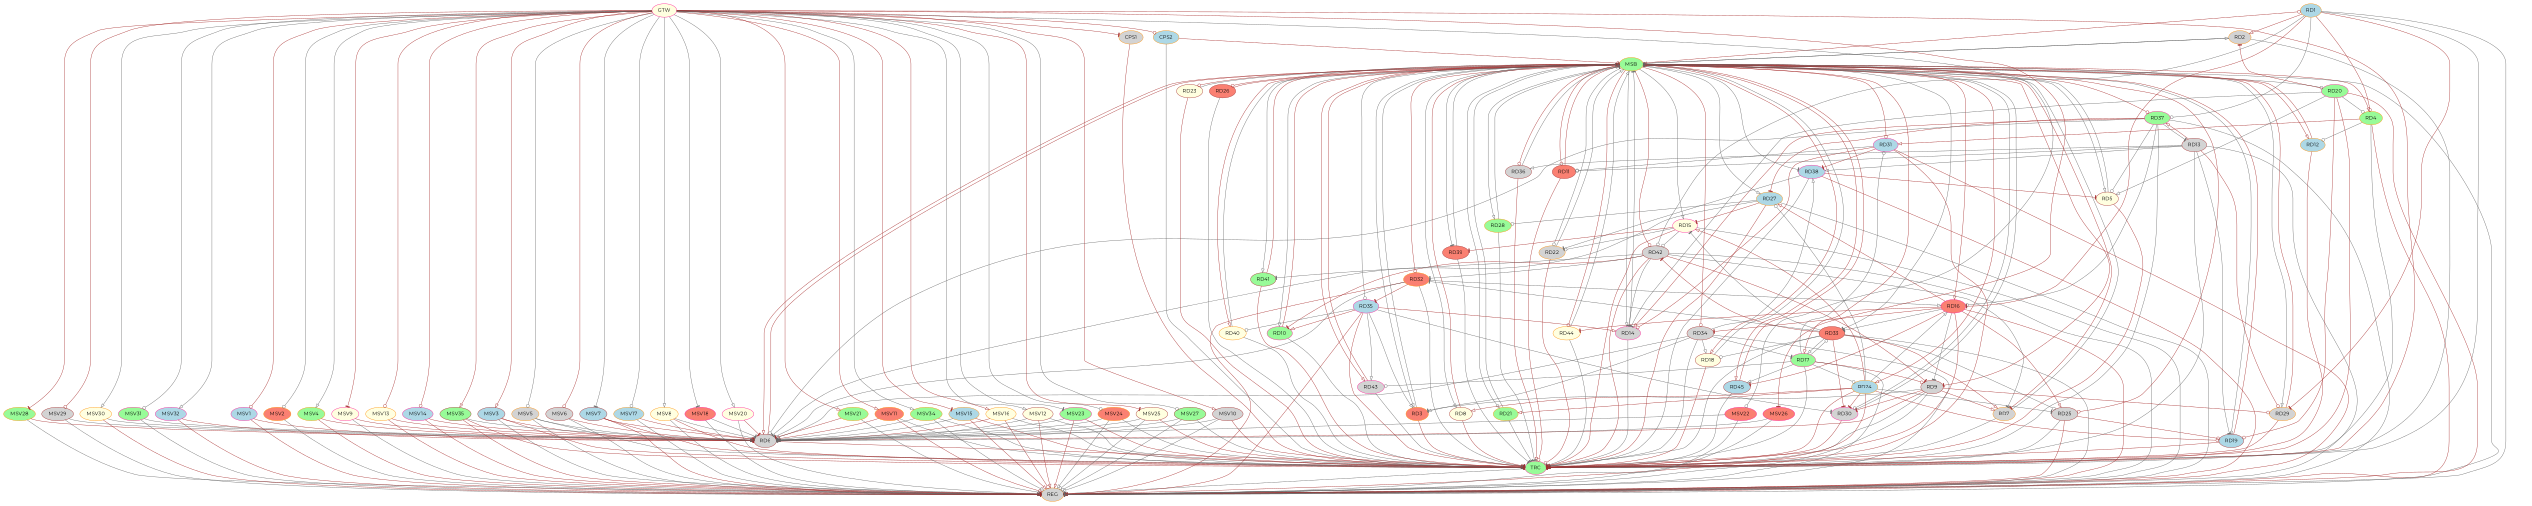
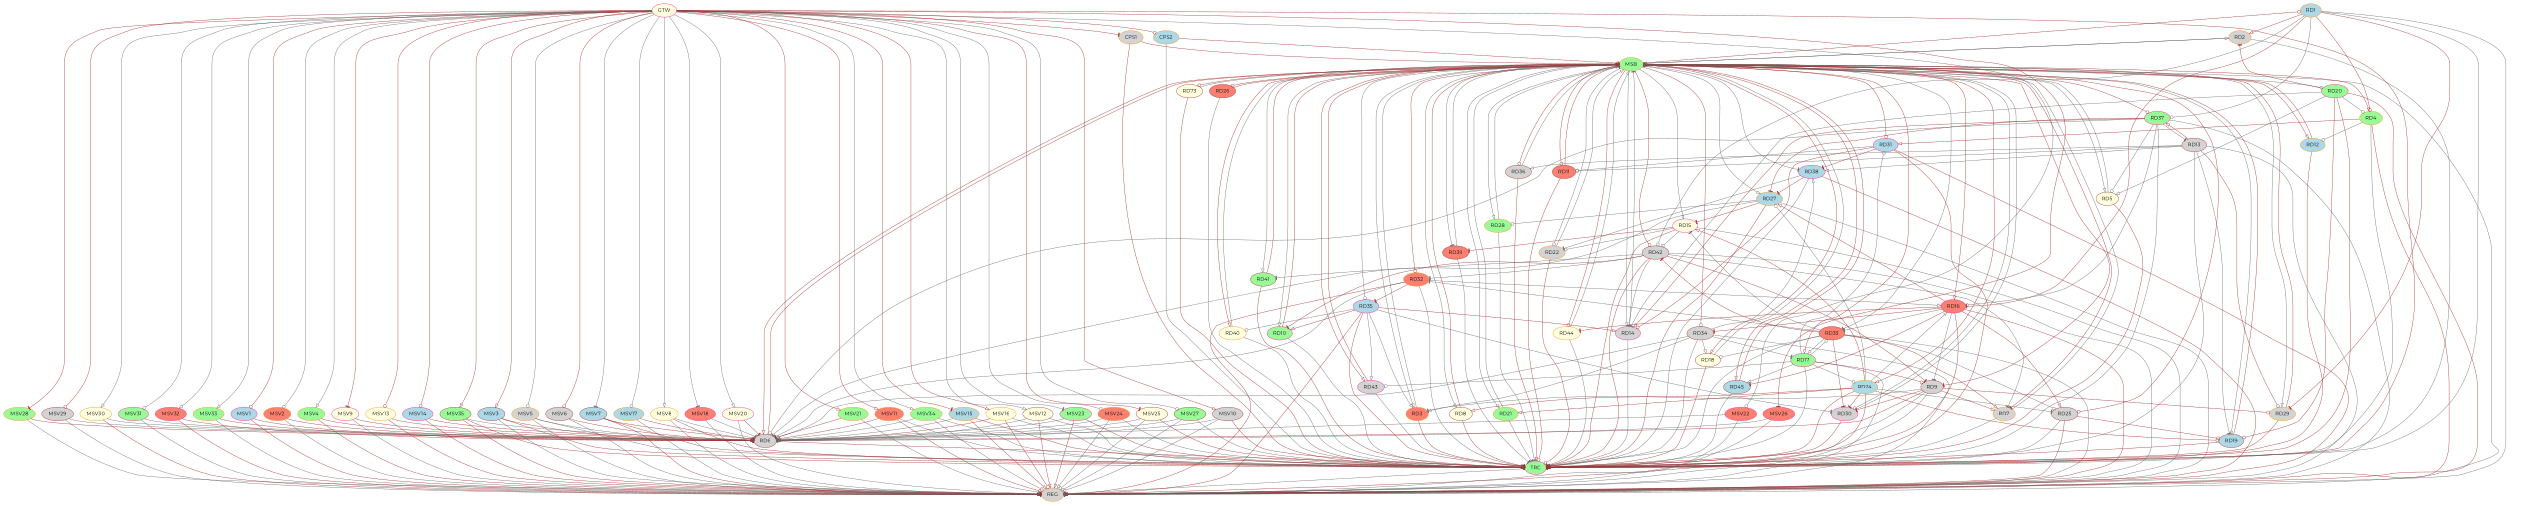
edge "CPS1" -> "MSB": added
node "RD23": label "RD23" -> "RD73"
edge "RD38" -> "RD5": now "RD38" -> "RD27"
node "MSV32": fillcolor lightblue -> salmon
node "MSV33": added
edge "MSV2" -> "RD6": added
